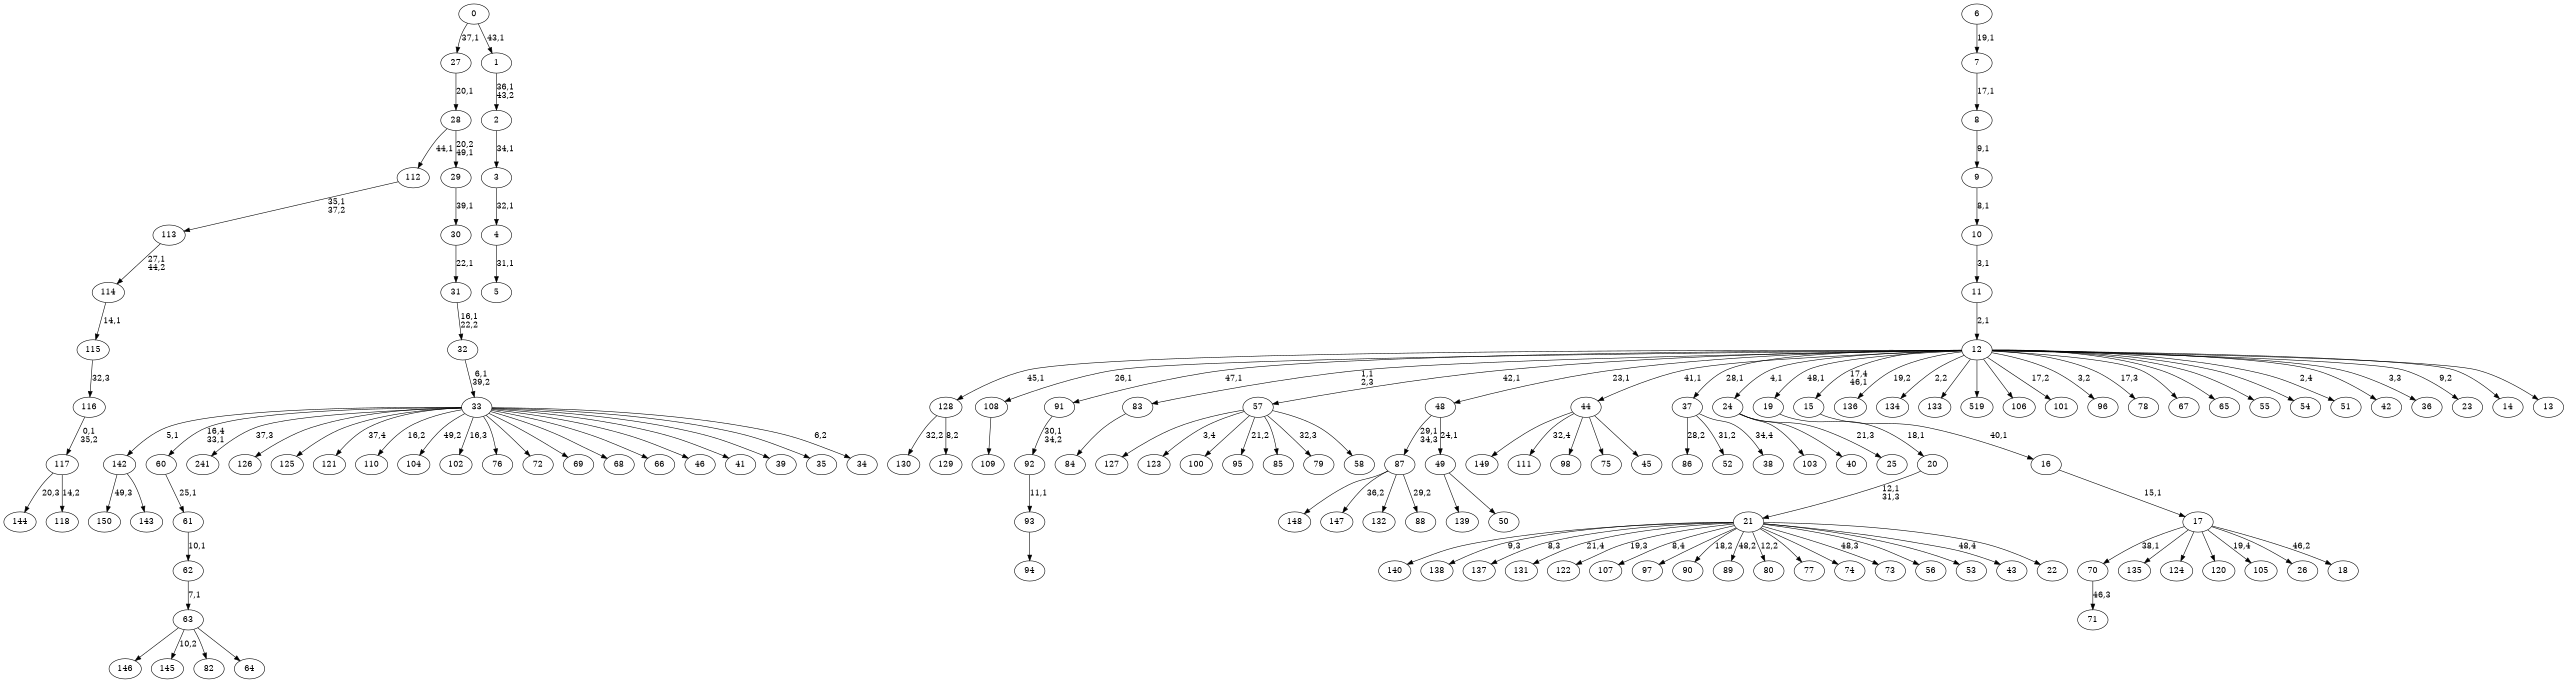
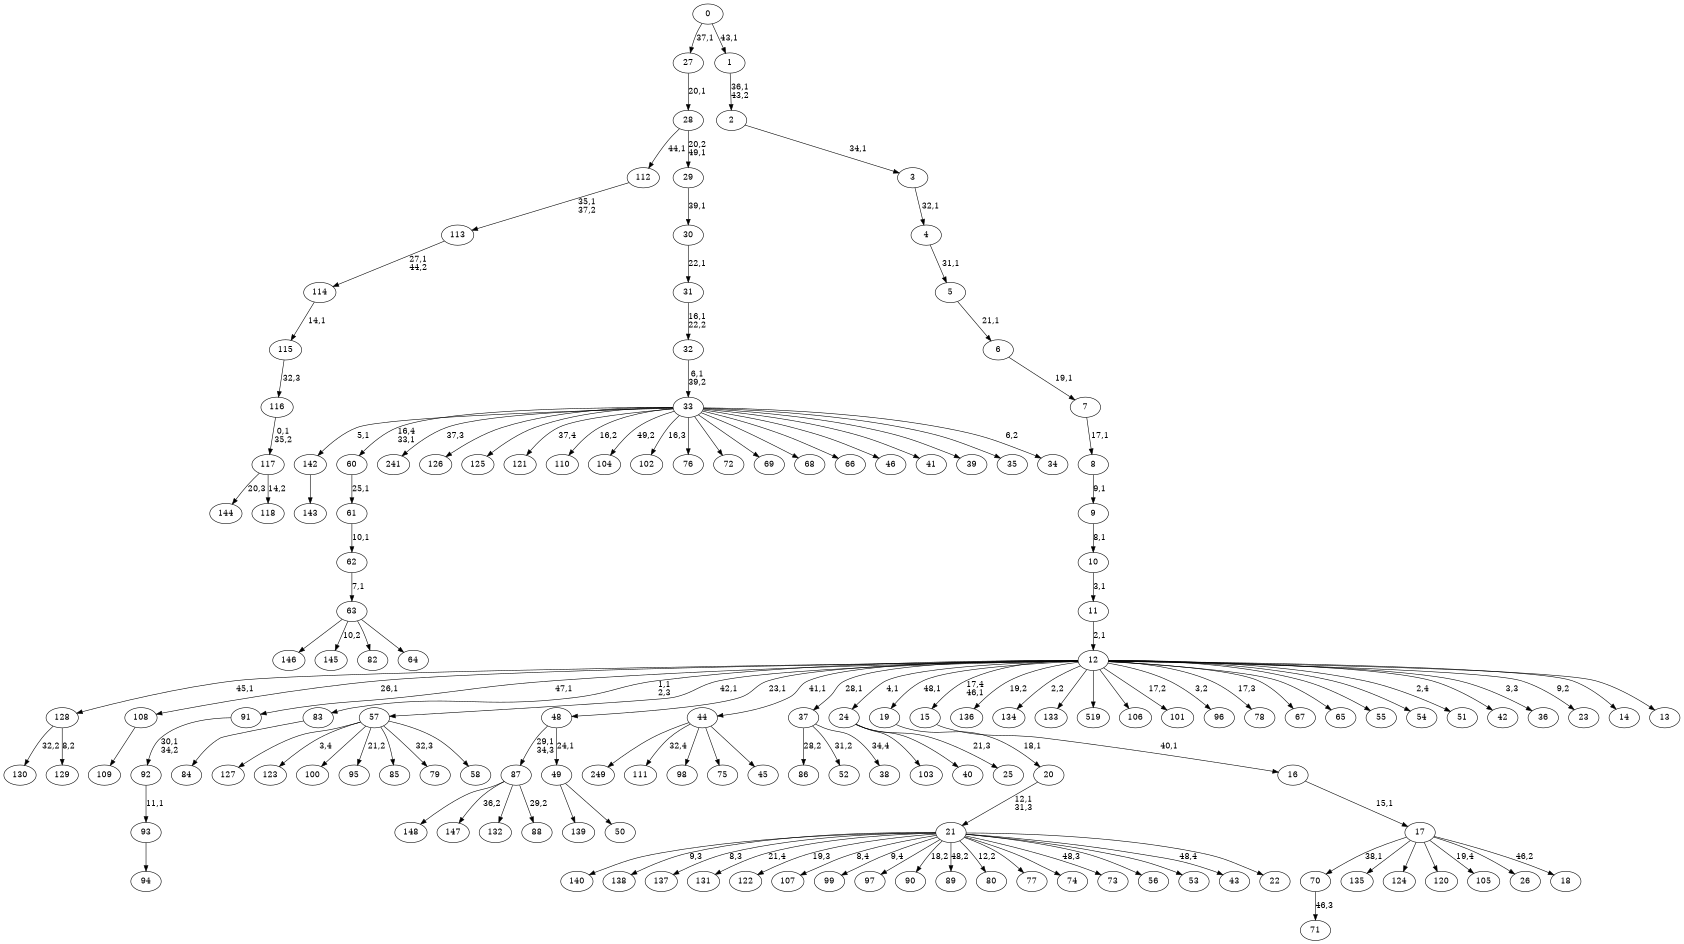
edge "5" -> "6": added, label "21,1"
node "149": label "149" -> "249"
node "150": removed
node "99": added
